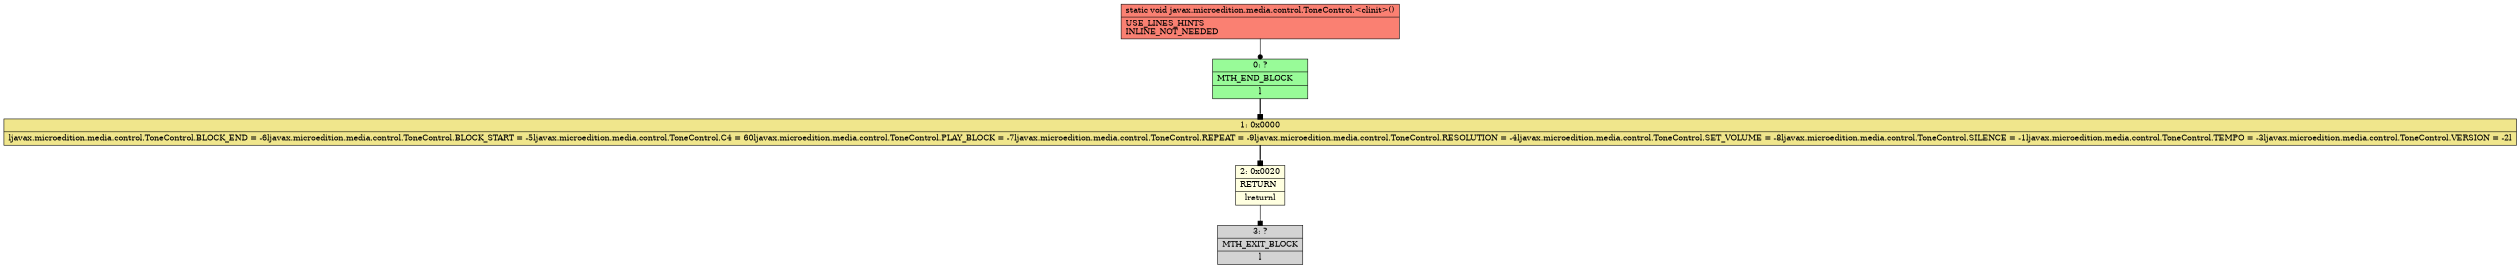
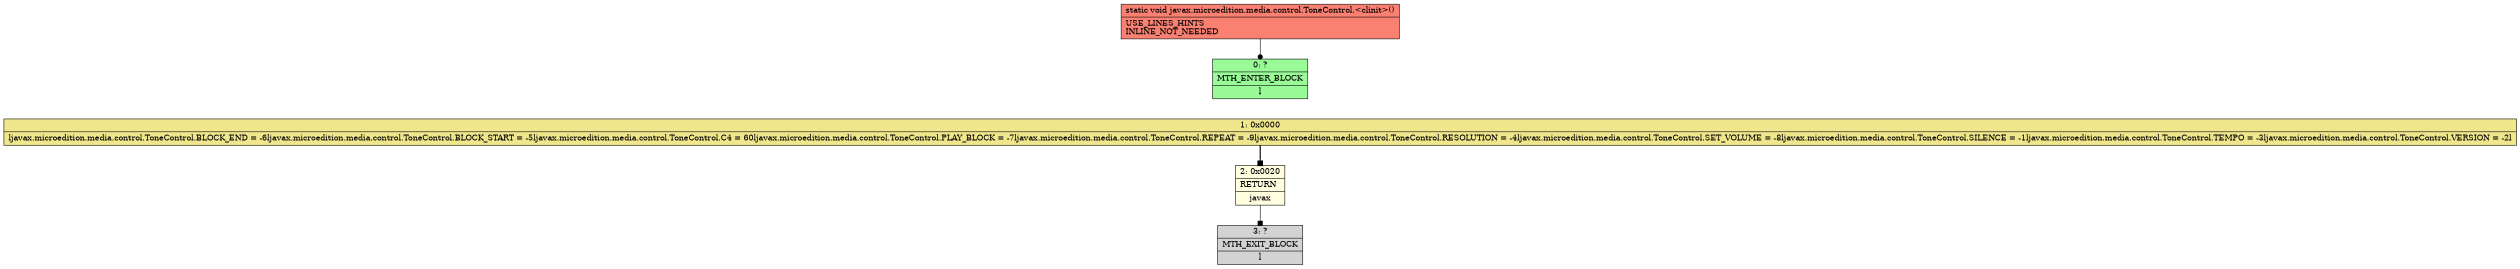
node "0: ?": text "MTH_END_BLOCK" -> "MTH_ENTER_BLOCK"
edge "0: ?" -> "1: 0x0000": removed
node "2: 0x0020": text "lreturnl" -> "javax"
